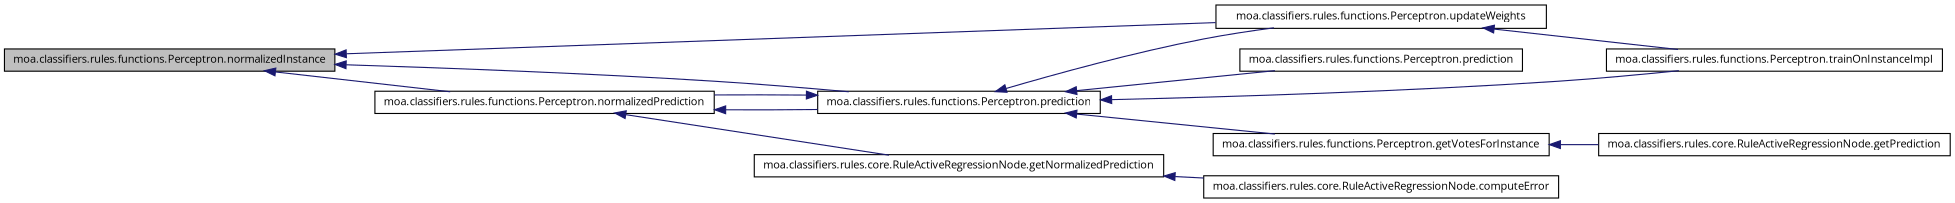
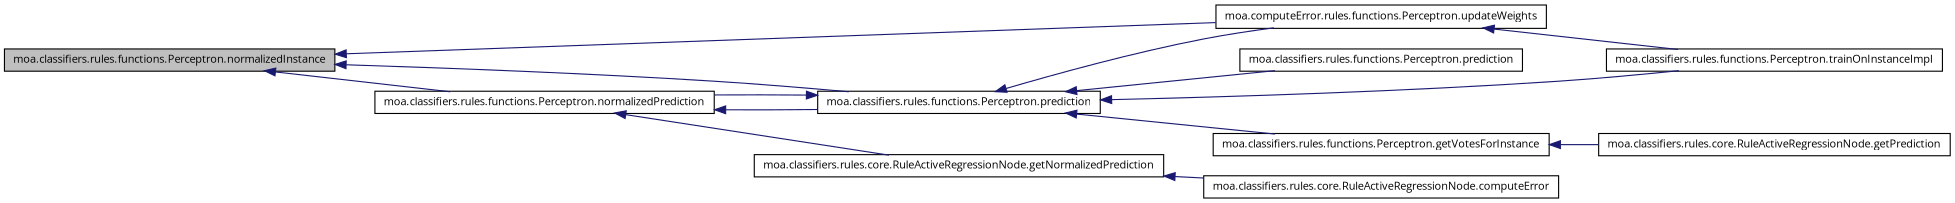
node "moa.classifiers.rules.functions.Perceptron.updateWeights": label "moa.classifiers.rules.functions.Perceptron.updateWeights" -> "moa.computeError.rules.functions.Perceptron.updateWeights"
